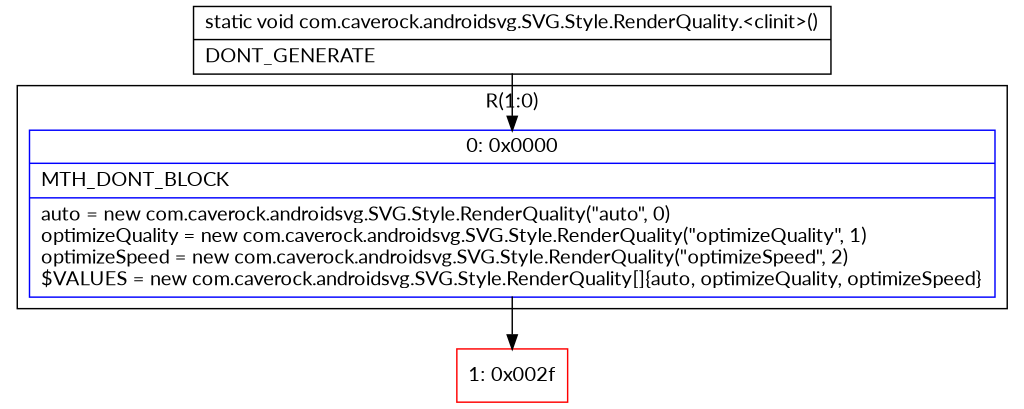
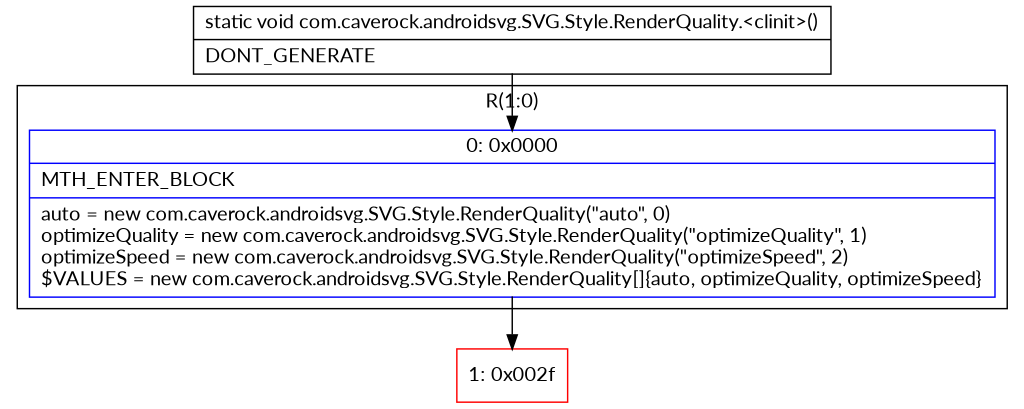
node "0: 0x0000": text "MTH_DONT_BLOCK" -> "MTH_ENTER_BLOCK"
